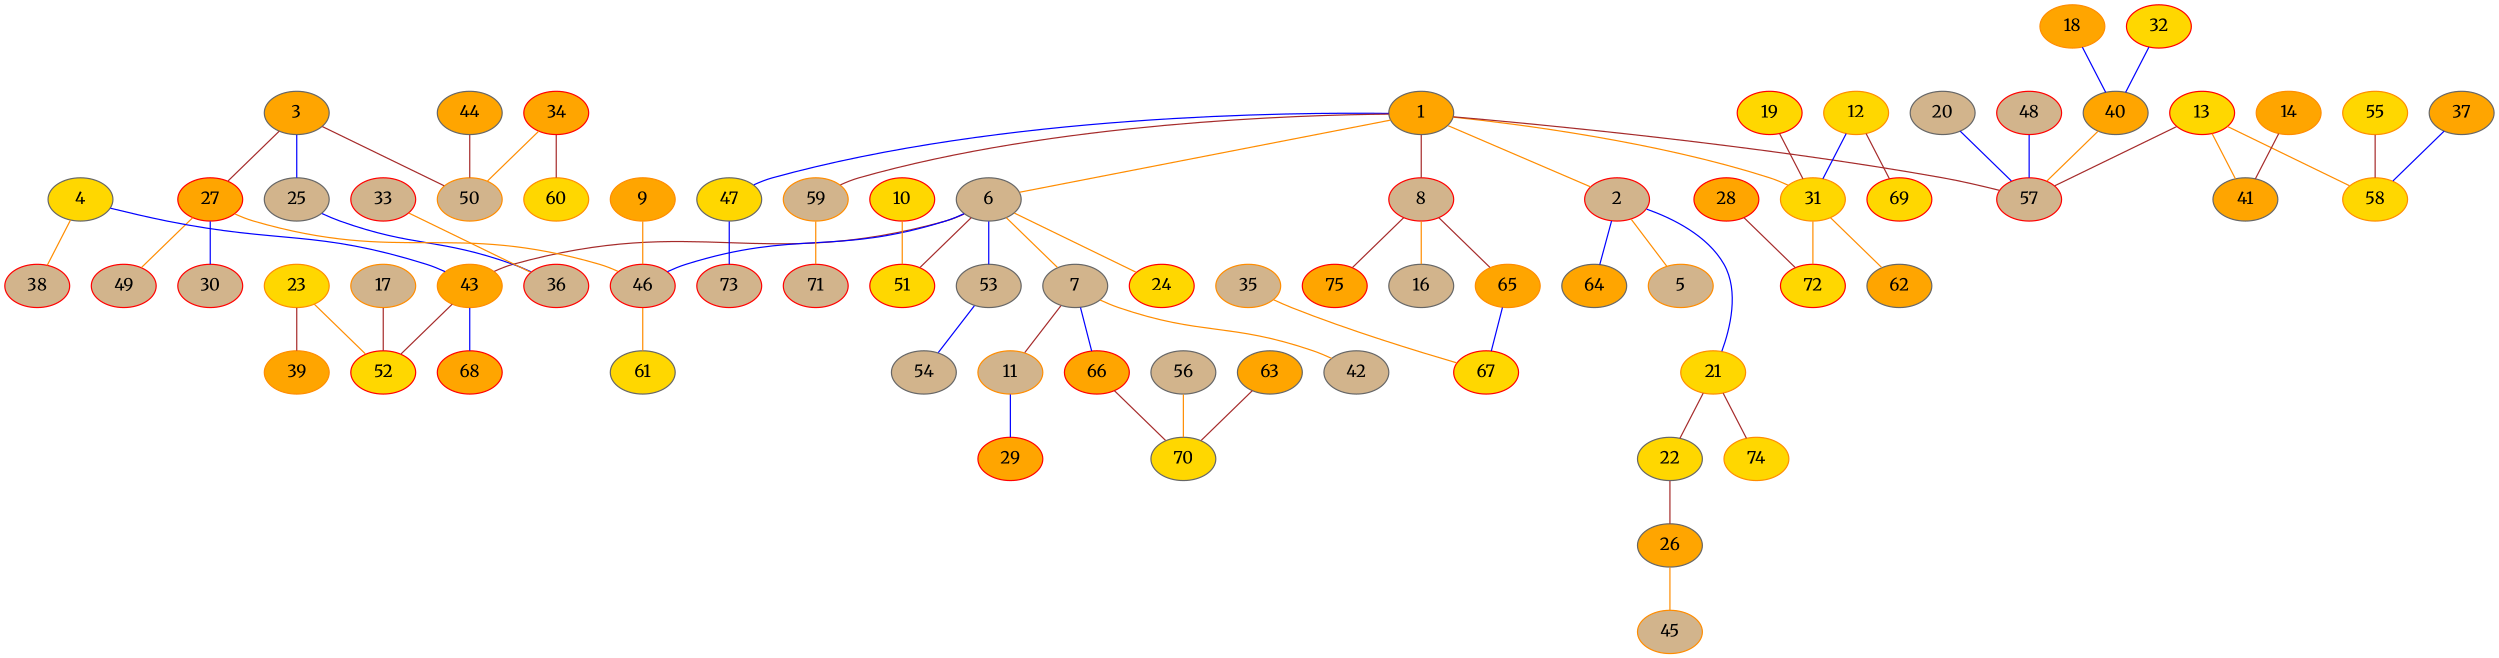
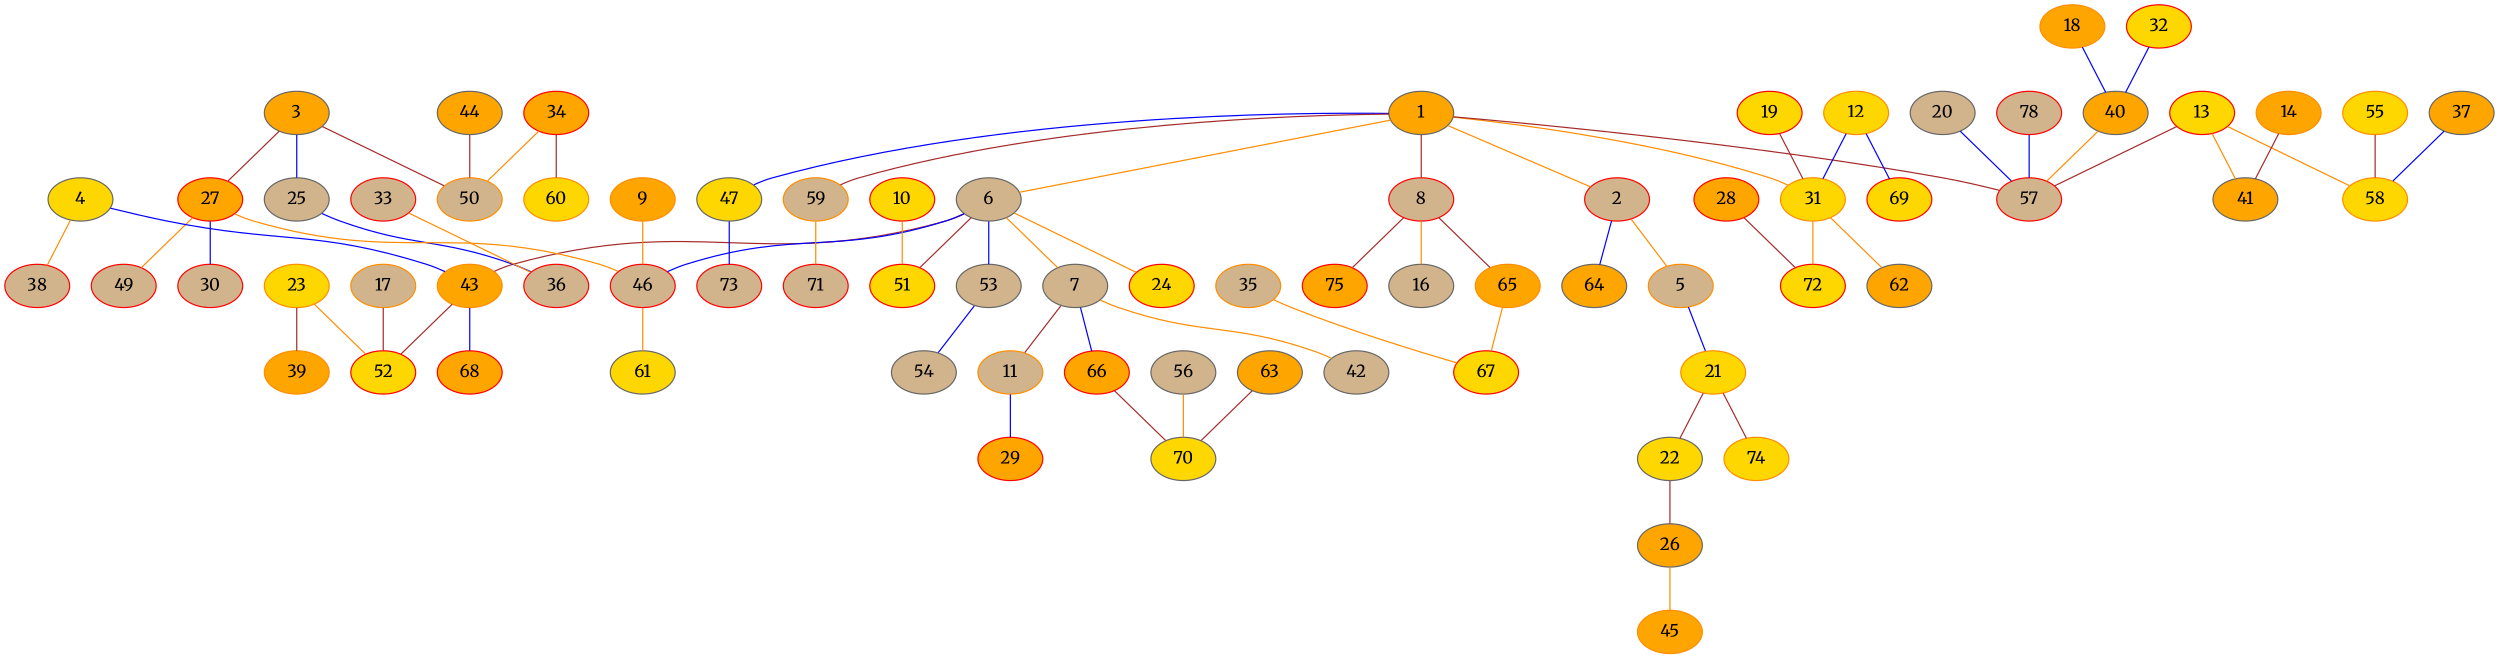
node "48": label "48" -> "78"
edge "12" -- "69": color brown -> blue
edge "2" -- "21": now "5" -- "21"
edge "65" -- "67": color blue -> darkorange
node "45": fillcolor tan -> orange
